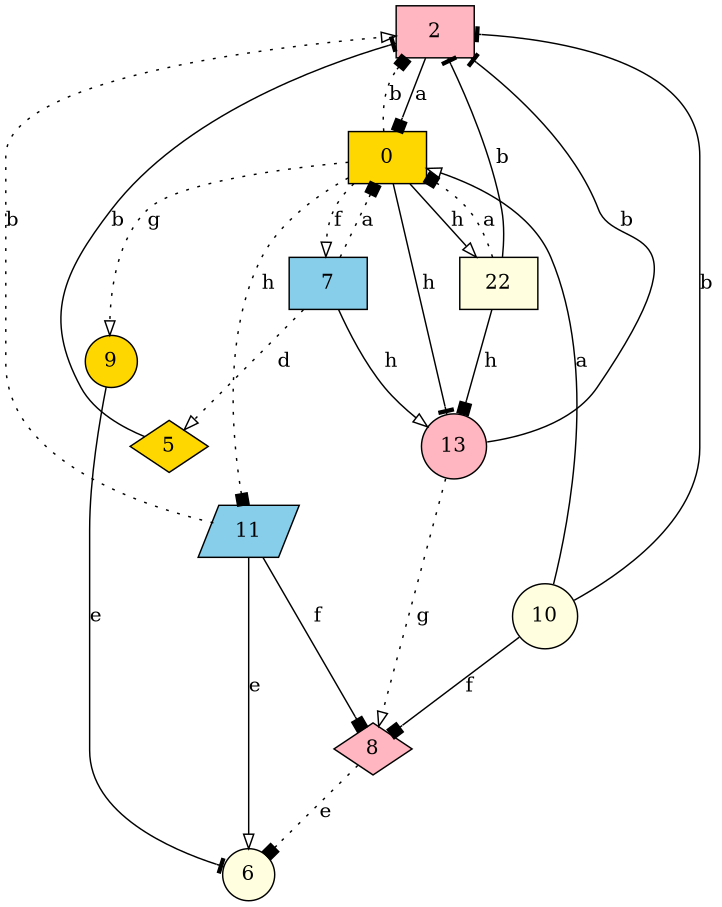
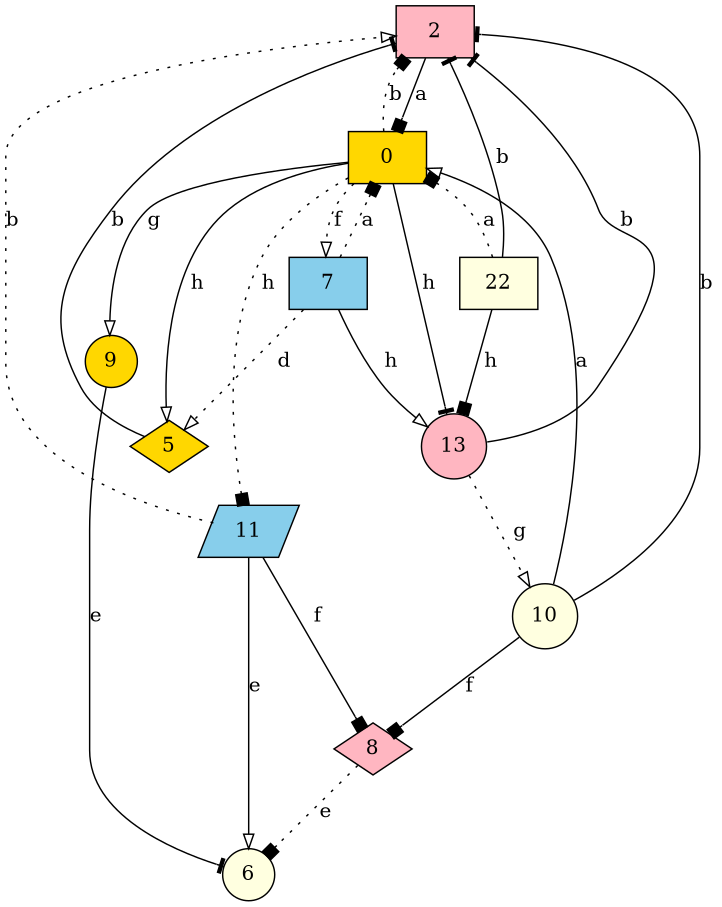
edge "0" -> "9": style dotted -> solid
edge "0" -> "22": now "0" -> "5"
edge "13" -> "8": now "13" -> "10"
